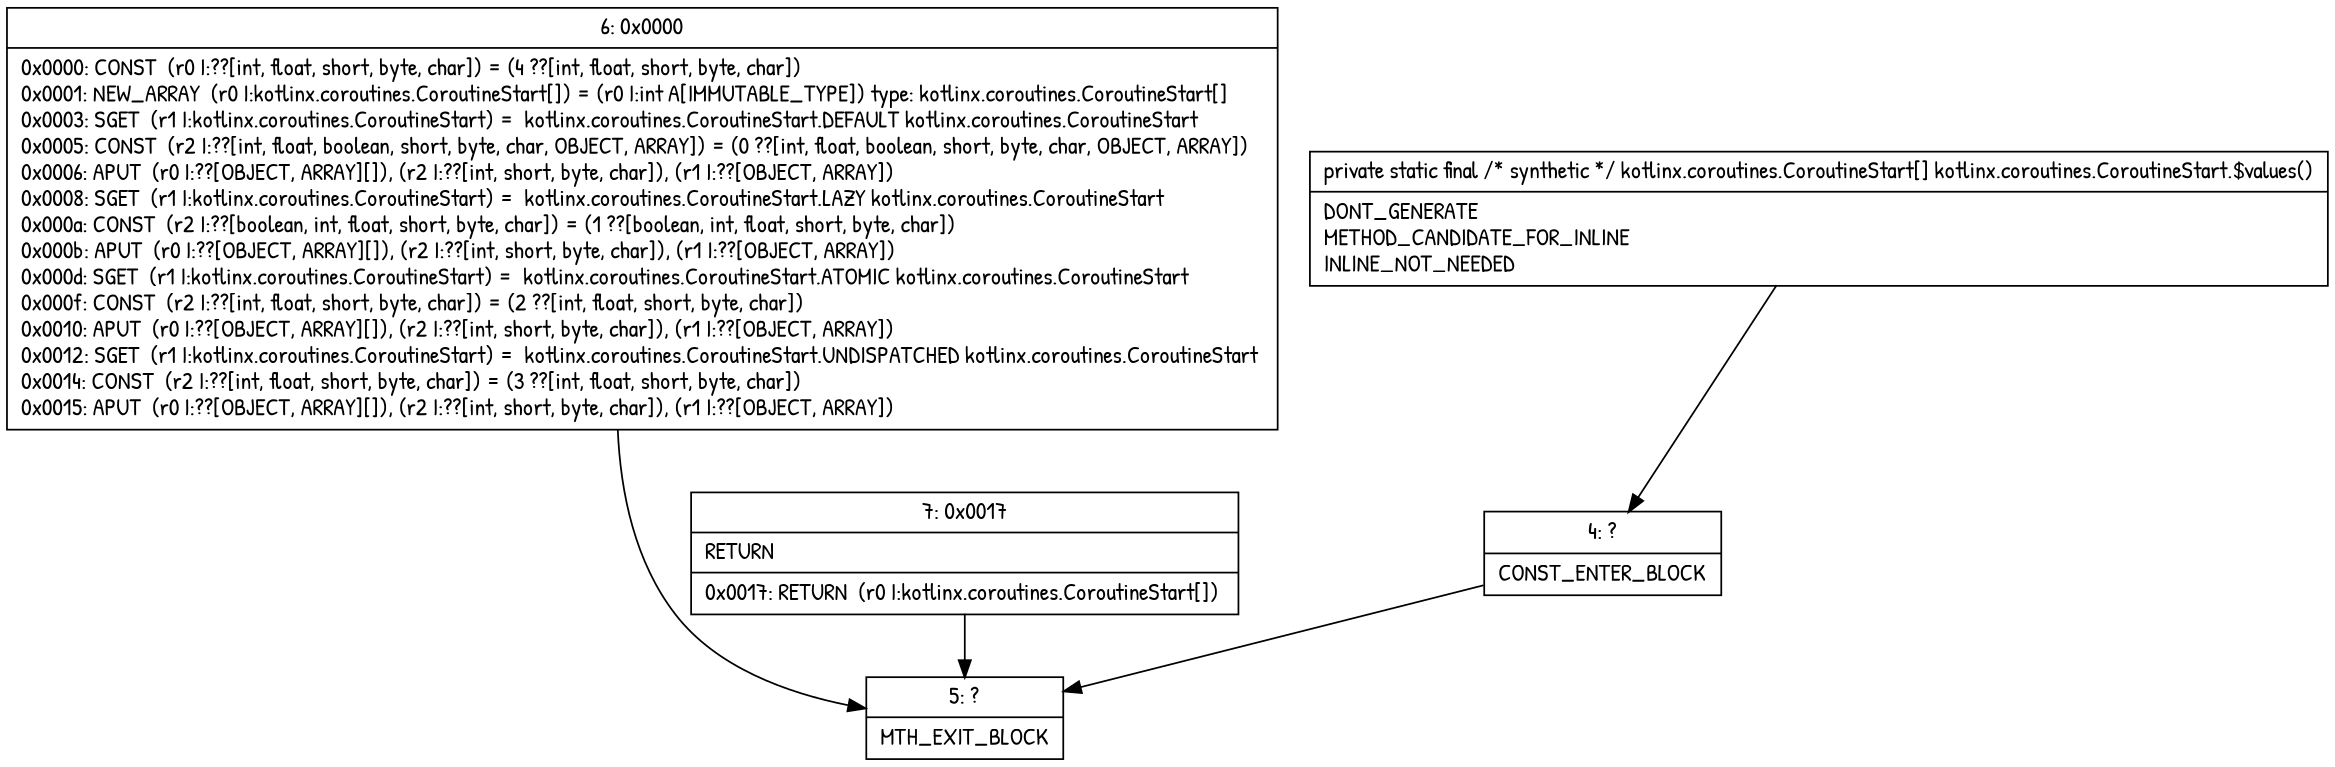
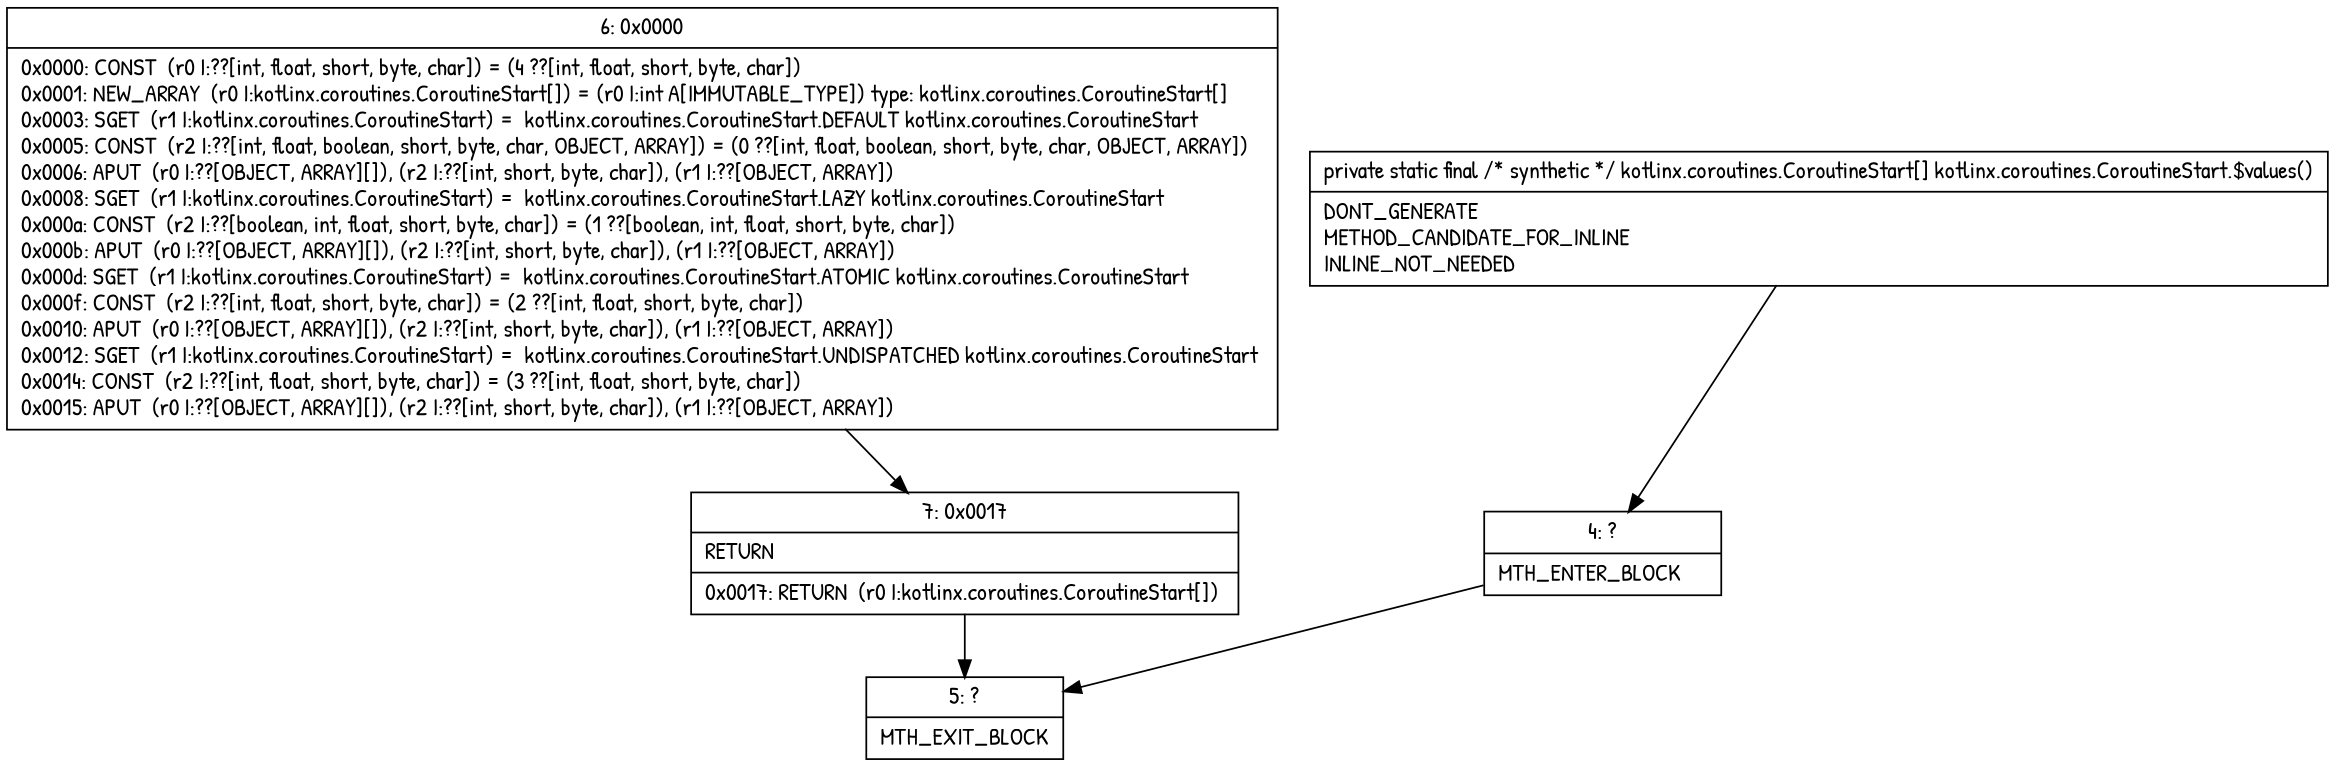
node "4: ?": text "CONST_ENTER_BLOCK" -> "MTH_ENTER_BLOCK"
edge "6: 0x0000" -> "5: ?": now "6: 0x0000" -> "7: 0x0017"
